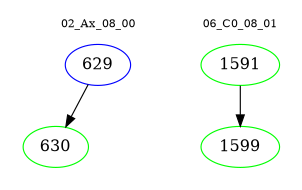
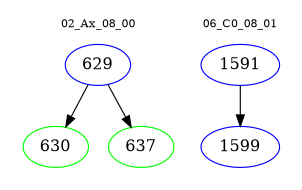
node "1591": color green -> blue
node "637": added
node "1599": color green -> blue
